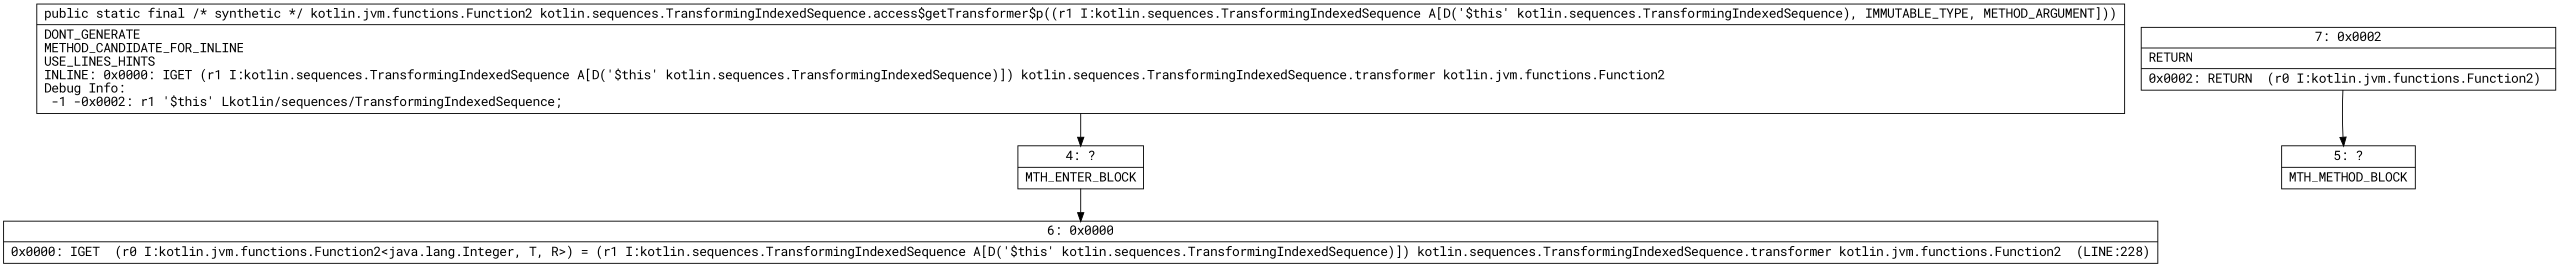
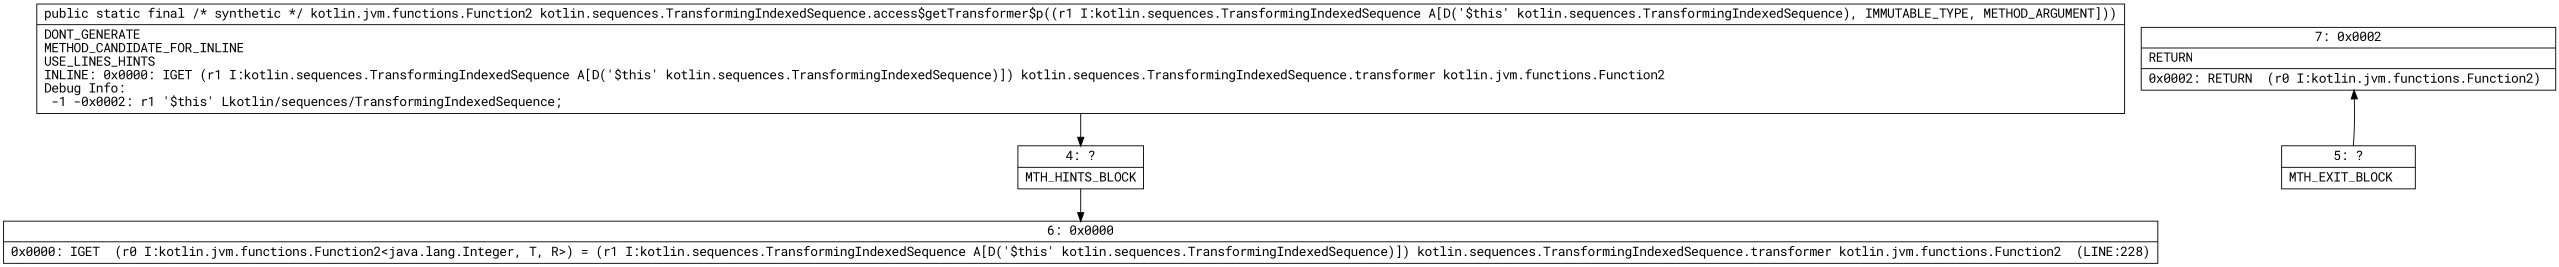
edge "7: 0x0002" -> "5: ?": reversed
node "4: ?": text "MTH_ENTER_BLOCK" -> "MTH_HINTS_BLOCK"
node "5: ?": text "MTH_METHOD_BLOCK" -> "MTH_EXIT_BLOCK"
